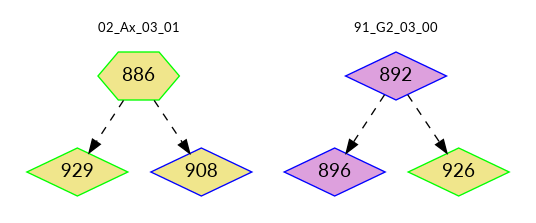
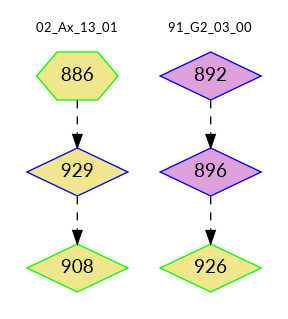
cluster "02_Ax_03_01": label "02_Ax_03_01" -> "02_Ax_13_01"
edge "892" -> "926": now "896" -> "926"
edge "886" -> "908": now "929" -> "908"
node "929": color green -> blue
node "908": color blue -> green
